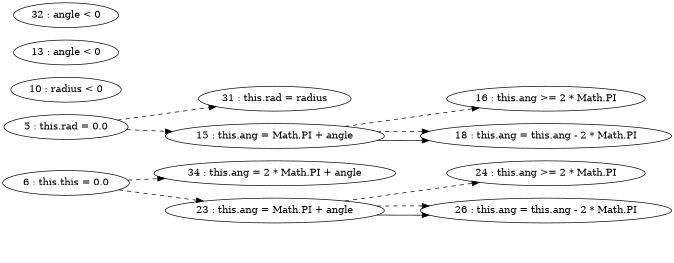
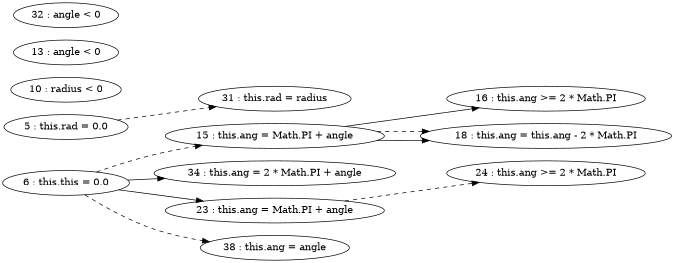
edge "15 : this.ang = Math.PI + angle" -> "16 : this.ang >= 2 * Math.PI": style dashed -> solid
edge "5 : this.rad = 0.0" -> "15 : this.ang = Math.PI + angle": now "6 : this.this = 0.0" -> "15 : this.ang = Math.PI + angle"
edge "6 : this.this = 0.0" -> "34 : this.ang = 2 * Math.PI + angle": style dashed -> solid
edge "6 : this.this = 0.0" -> "23 : this.ang = Math.PI + angle": style dashed -> solid
node "26 : this.ang = this.ang - 2 * Math.PI": removed
node "38 : this.ang = angle": added
